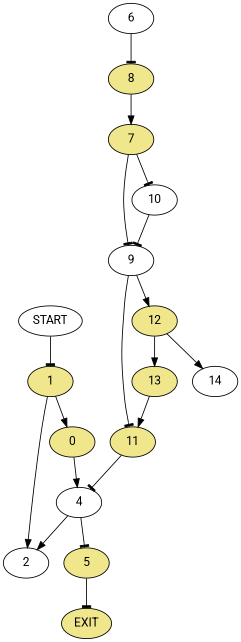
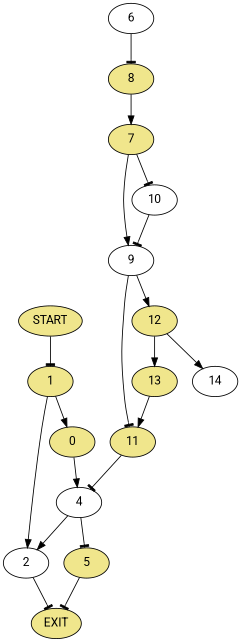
edge "7" -> "9": arrowhead tee -> normal
node "START": fillcolor white -> khaki
edge "2" -> "EXIT": added
